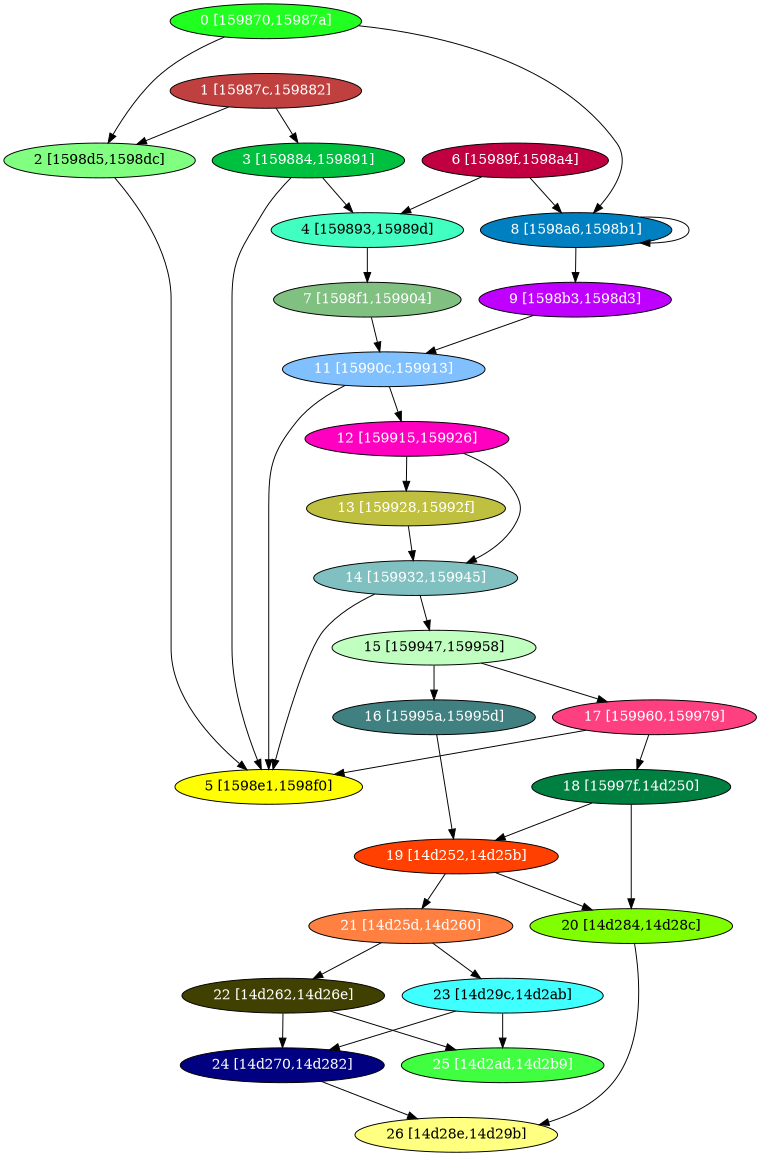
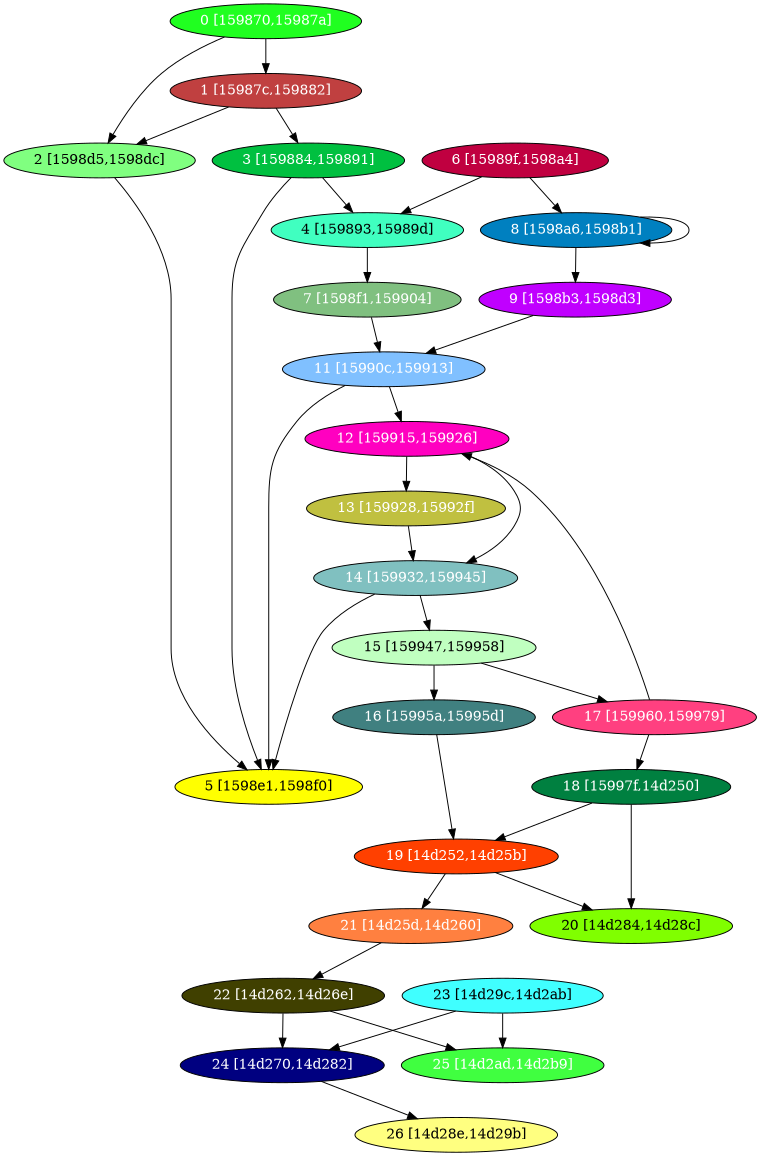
edge "0 [159870,15987a]" -> "8 [1598a6,1598b1]": now "0 [159870,15987a]" -> "1 [15987c,159882]"
edge "17 [159960,159979]" -> "5 [1598e1,1598f0]": now "17 [159960,159979]" -> "12 [159915,159926]"
edge "21 [14d25d,14d260]" -> "23 [14d29c,14d2ab]": removed
edge "20 [14d284,14d28c]" -> "26 [14d28e,14d29b]": removed
